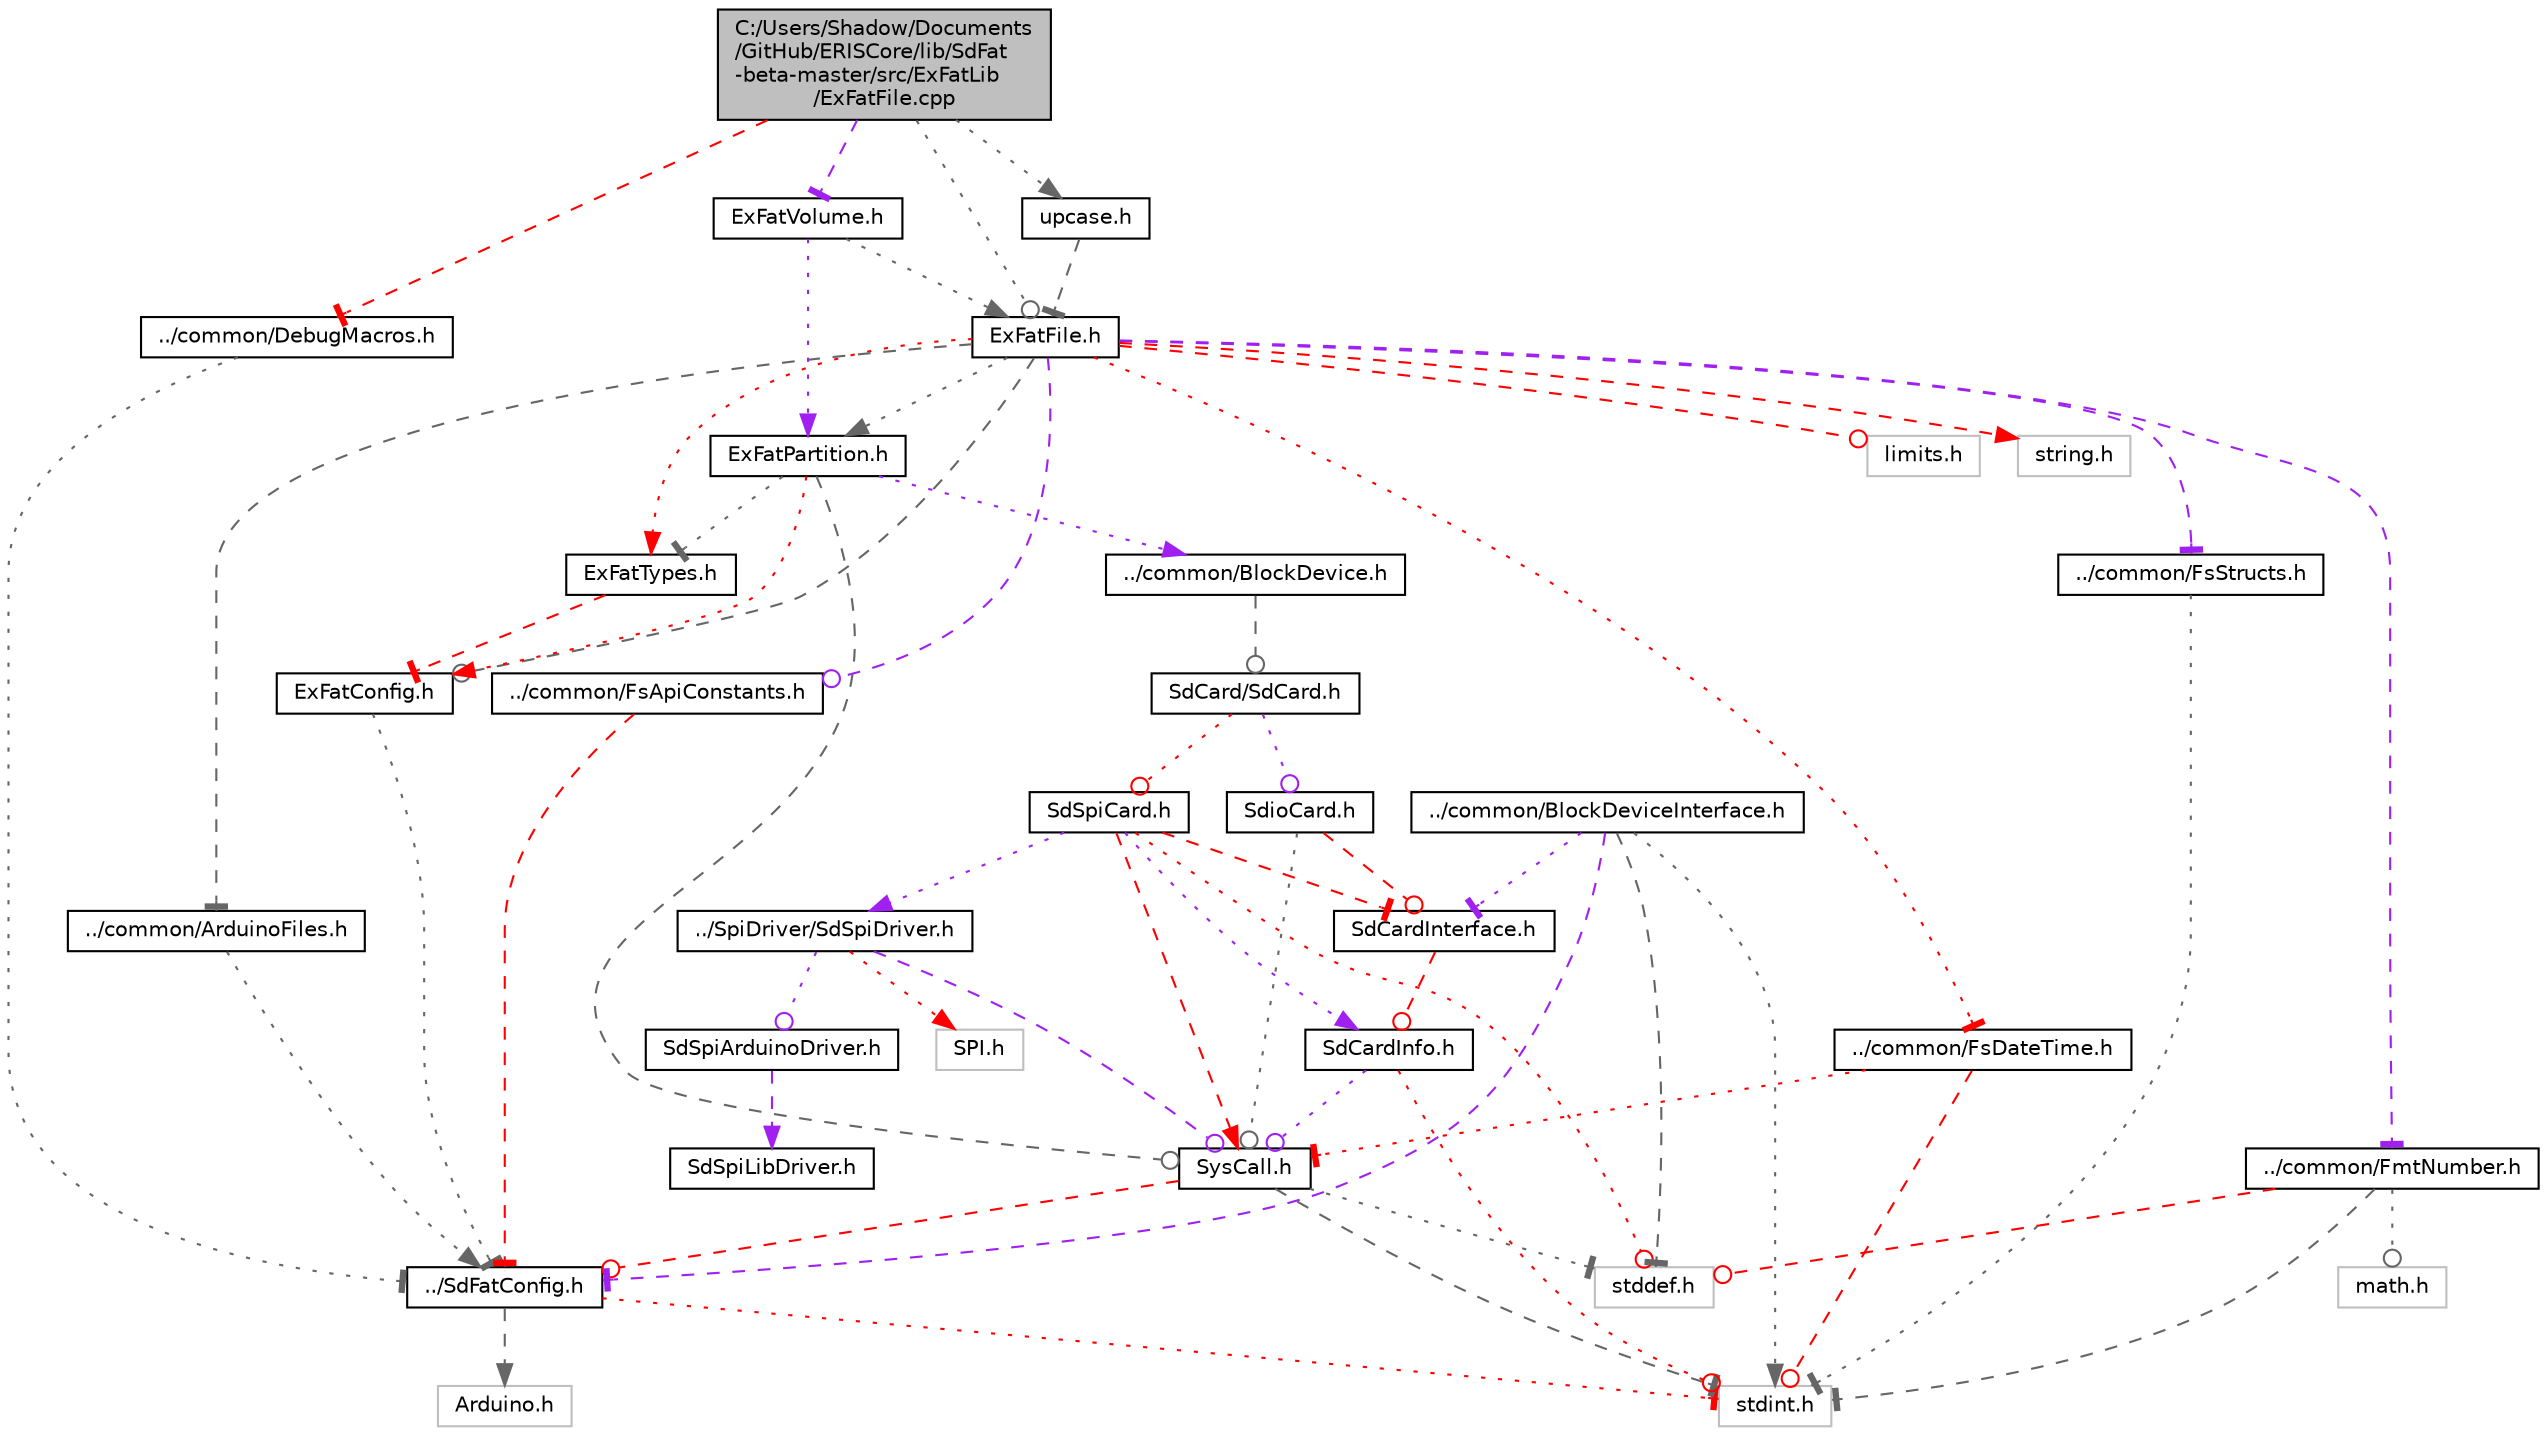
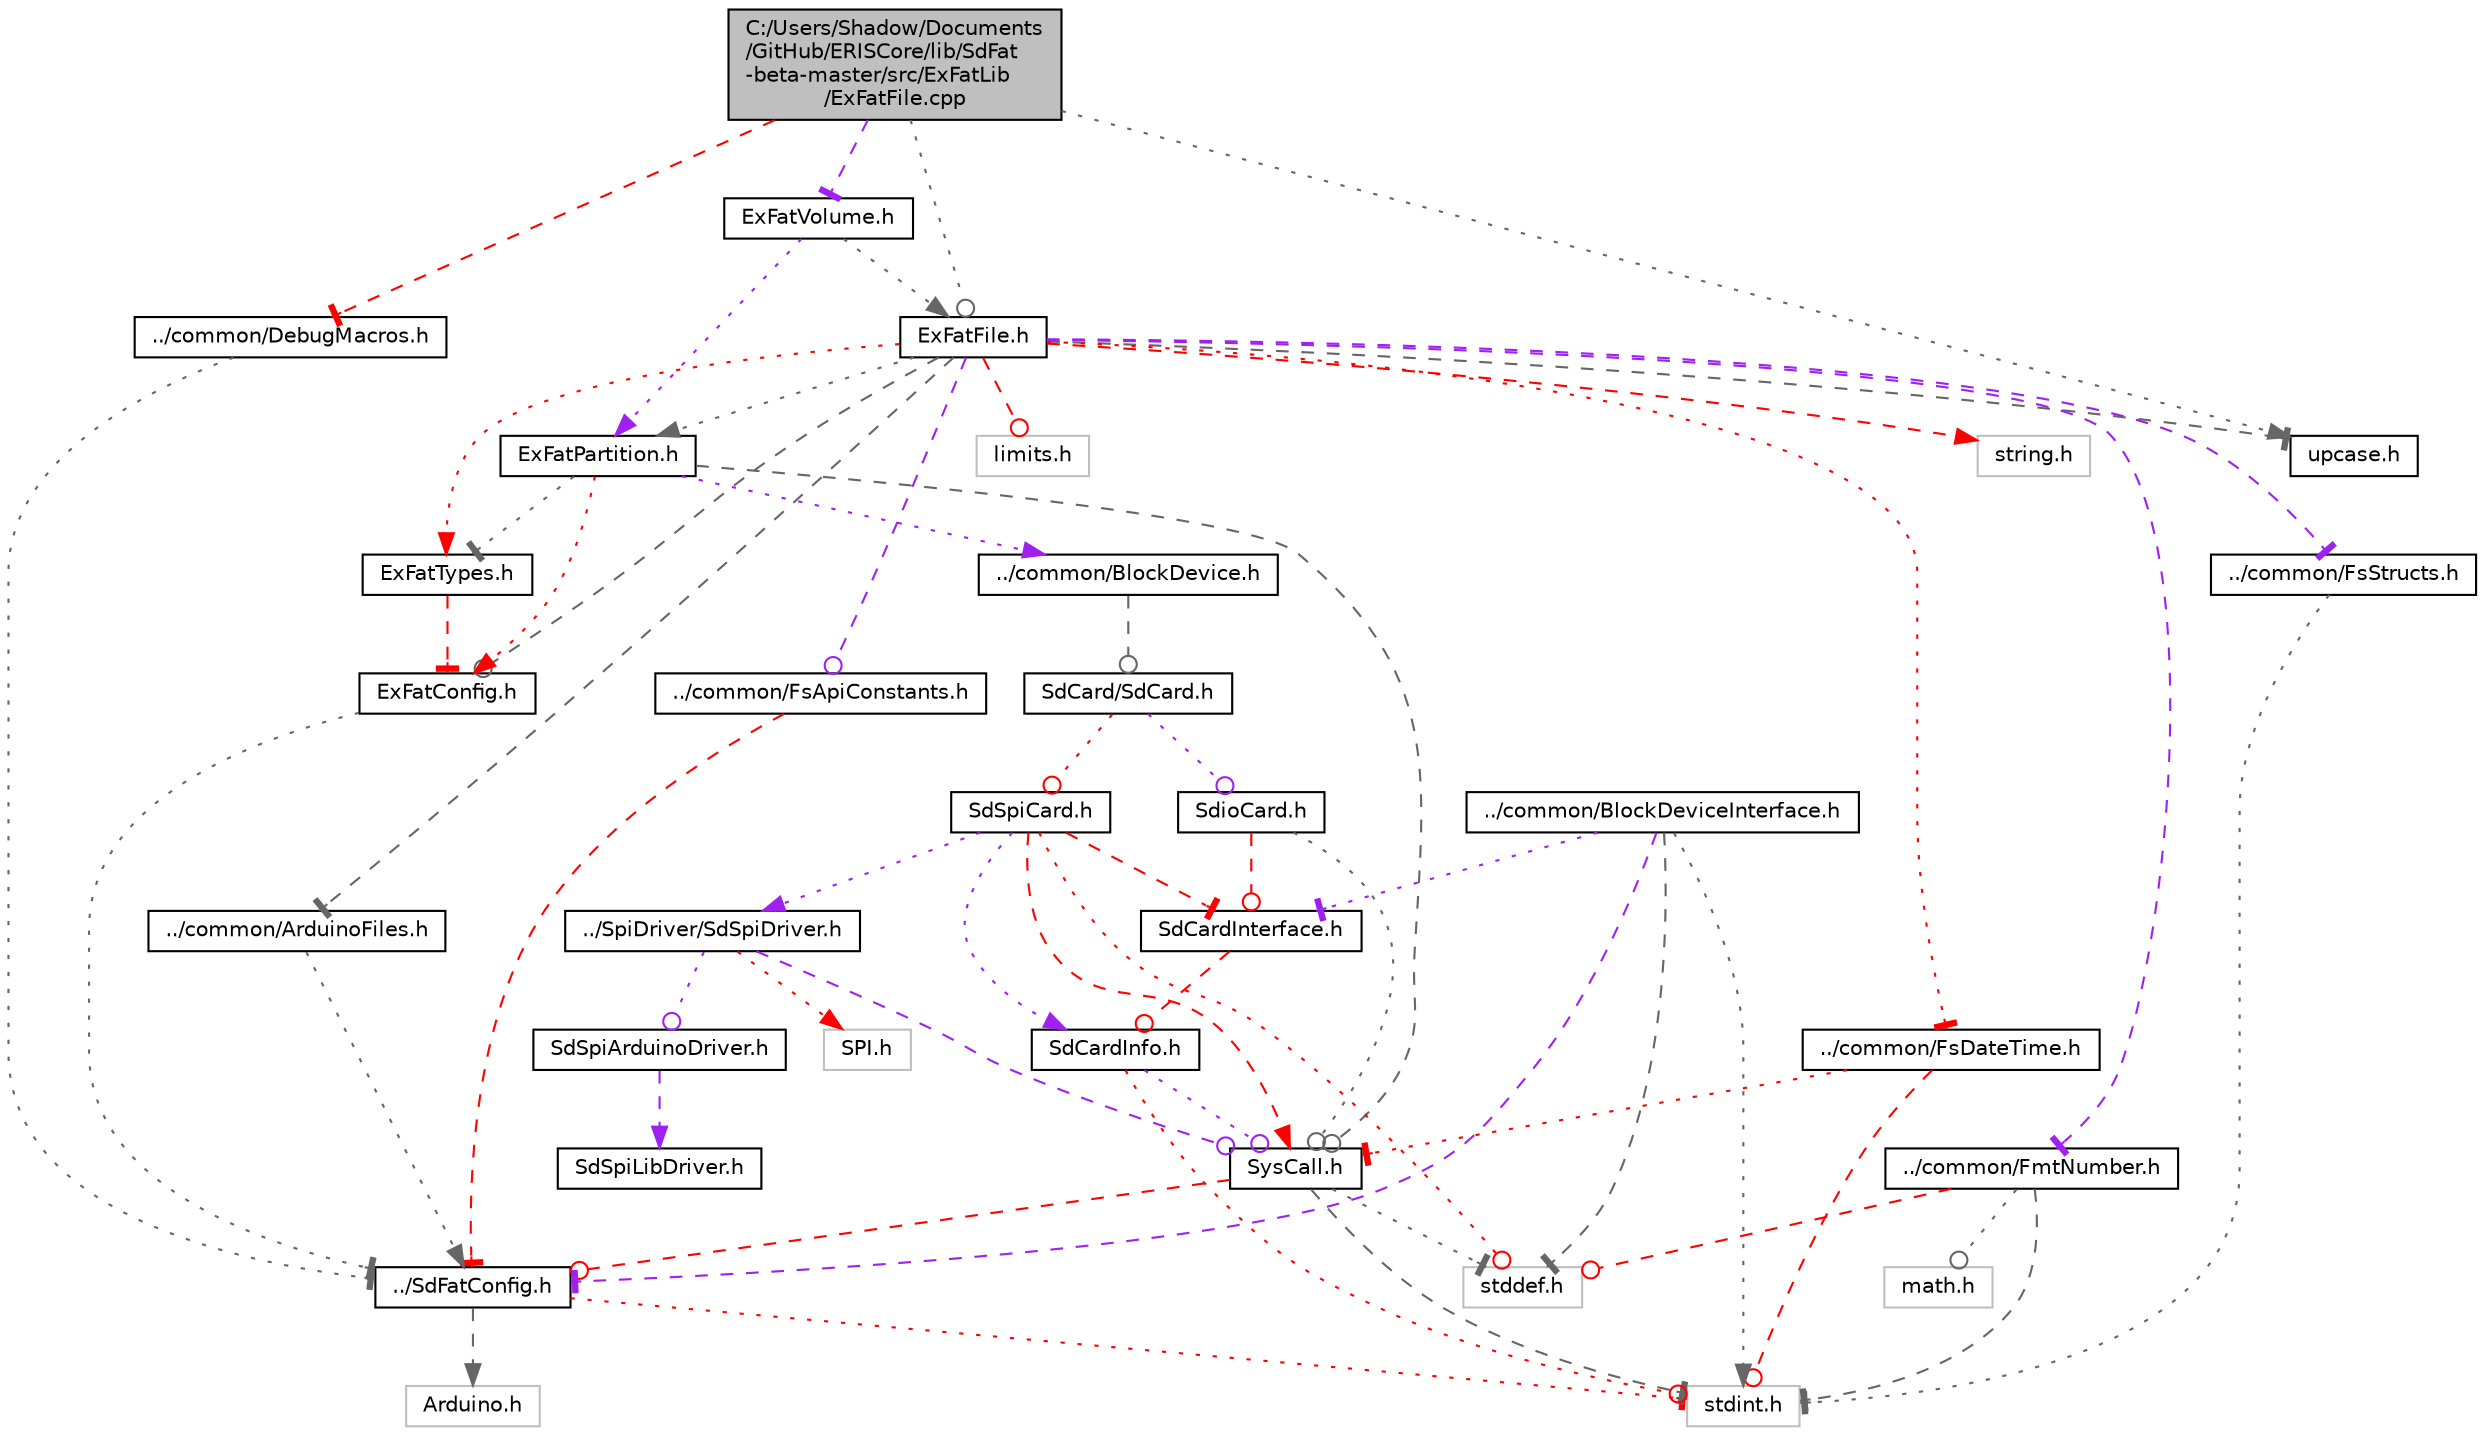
edge "upcase.h" -> "ExFatFile.h": reversed
